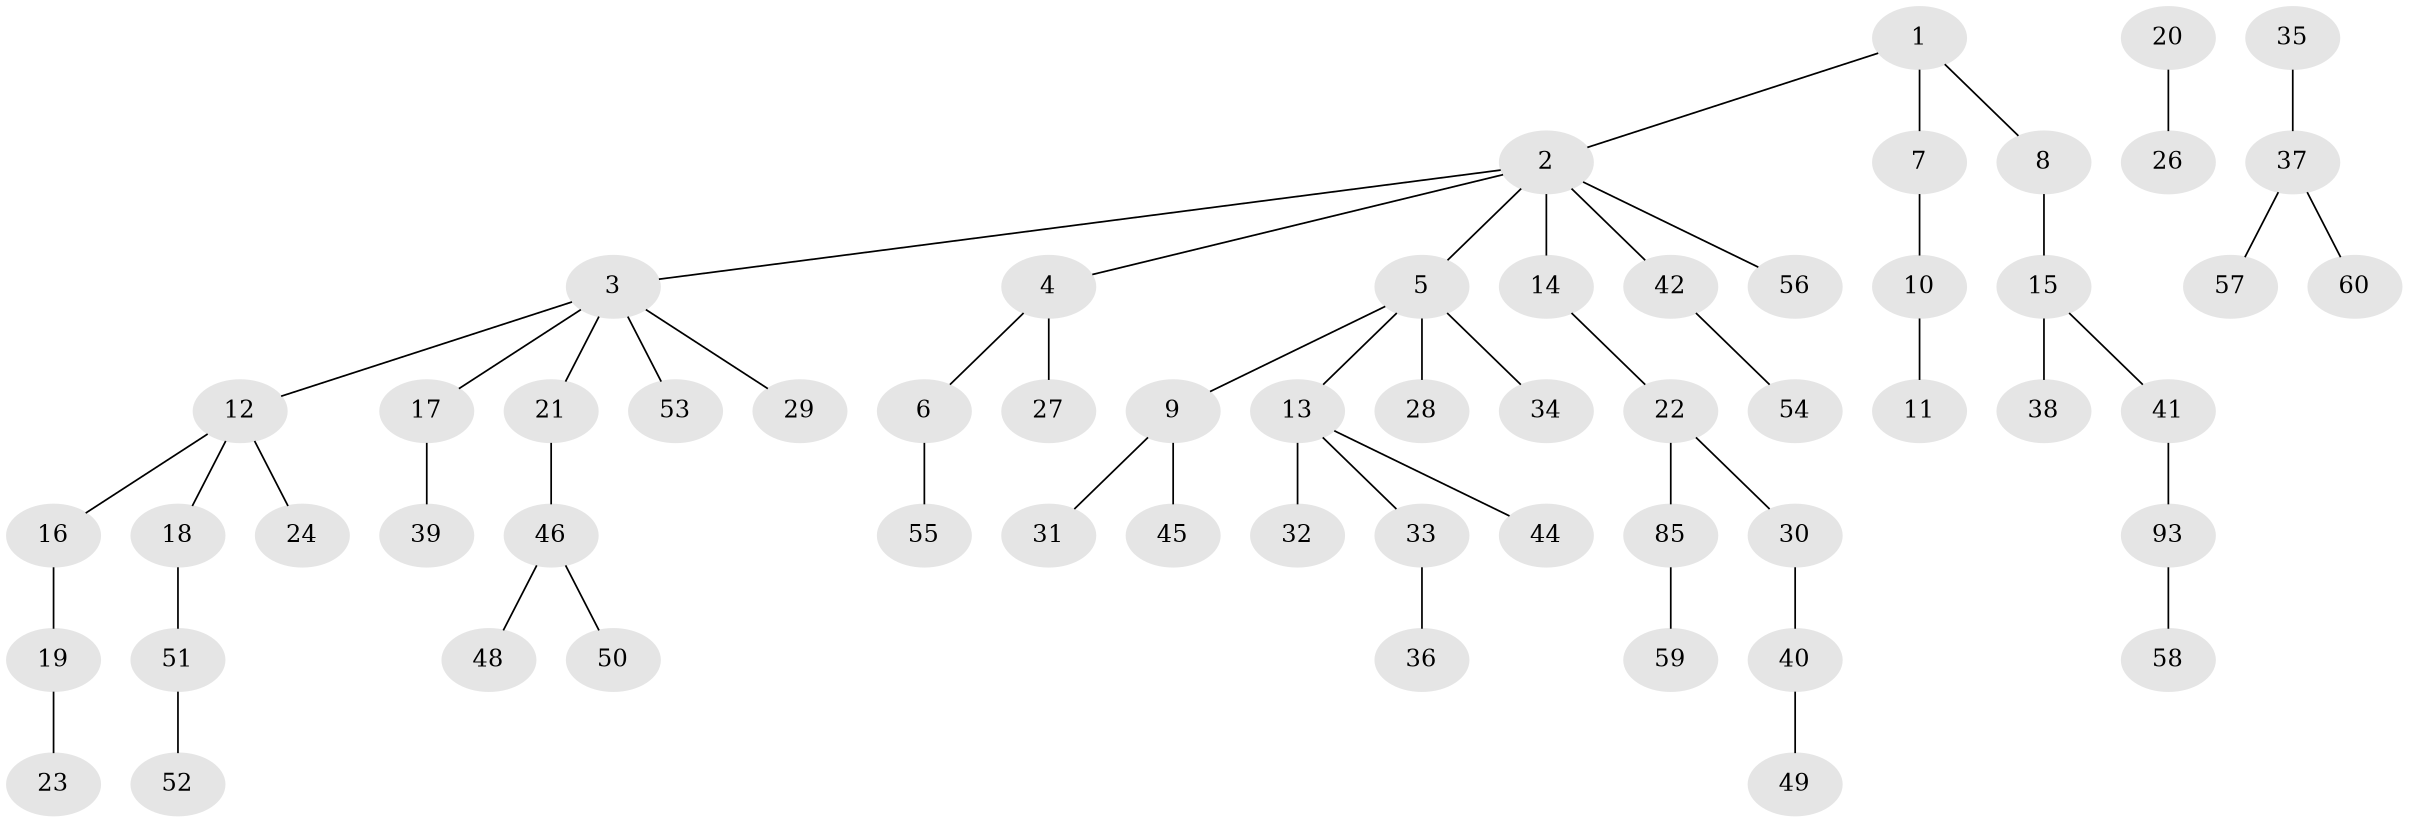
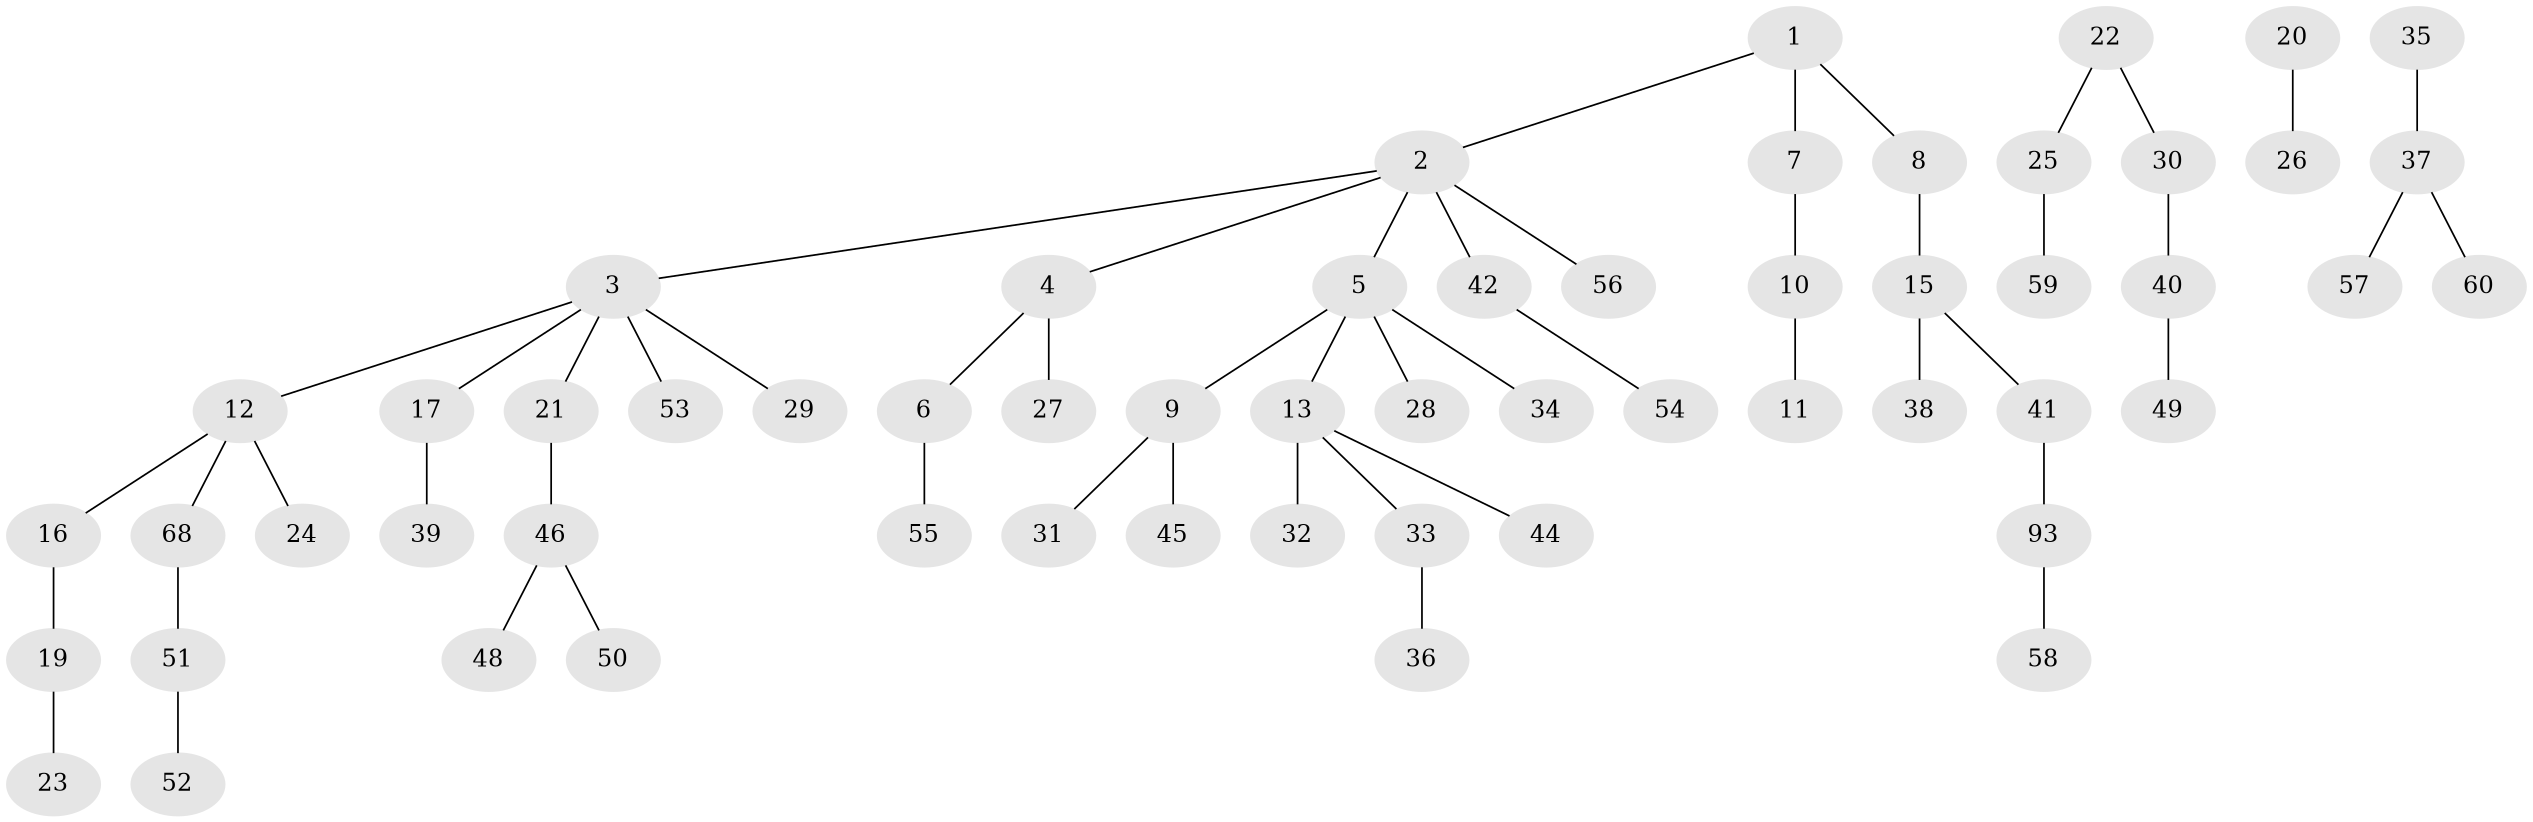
node "14": removed
node "18": label "18" -> "68"
node "85": label "85" -> "25"
